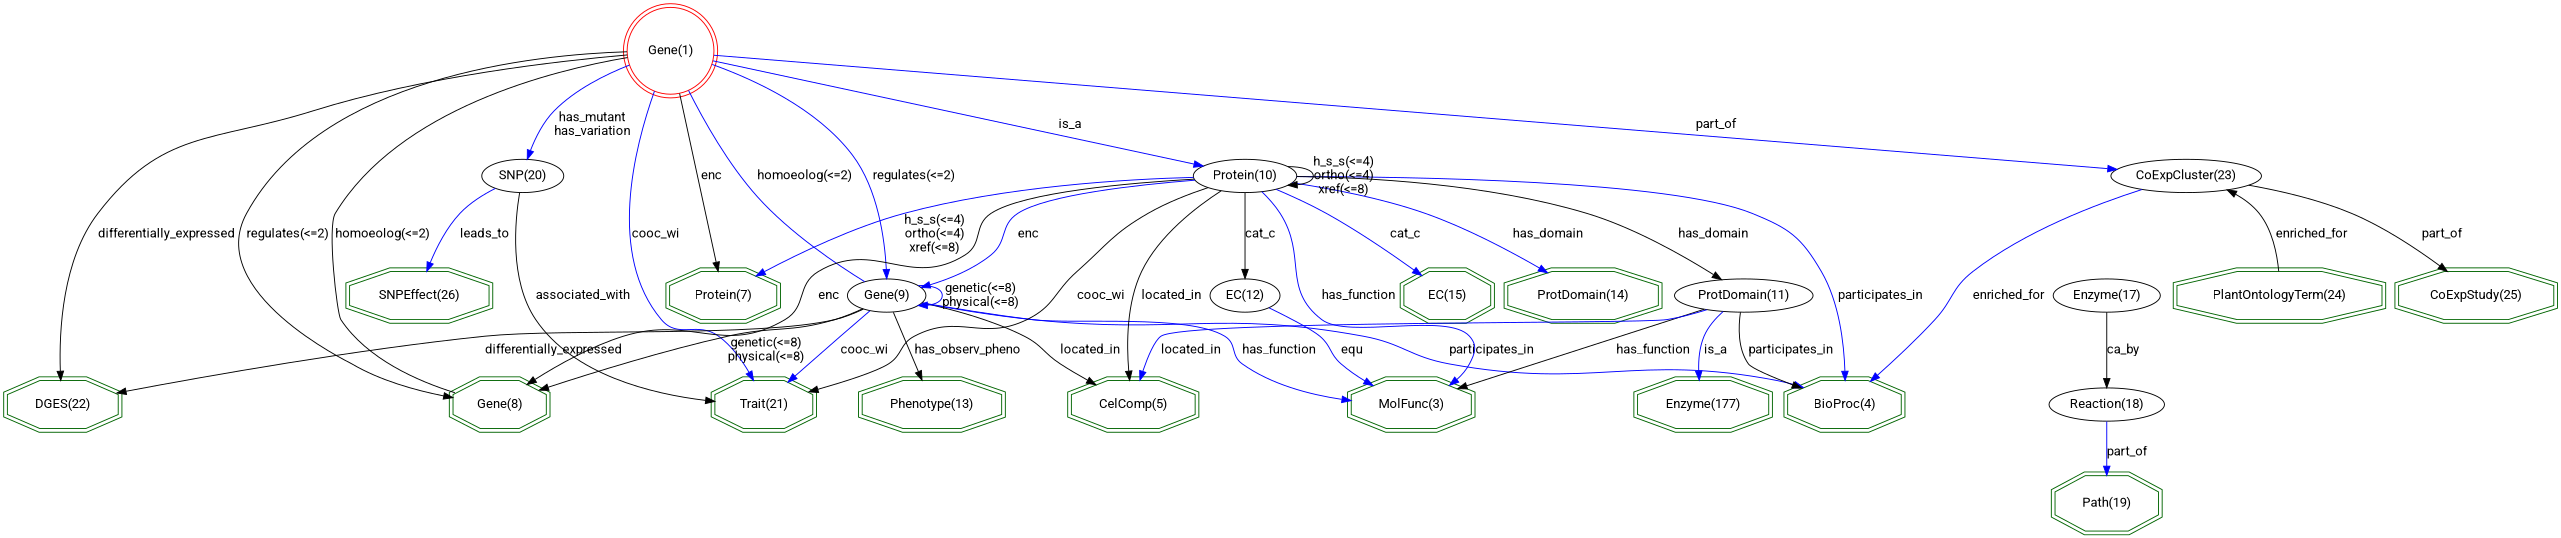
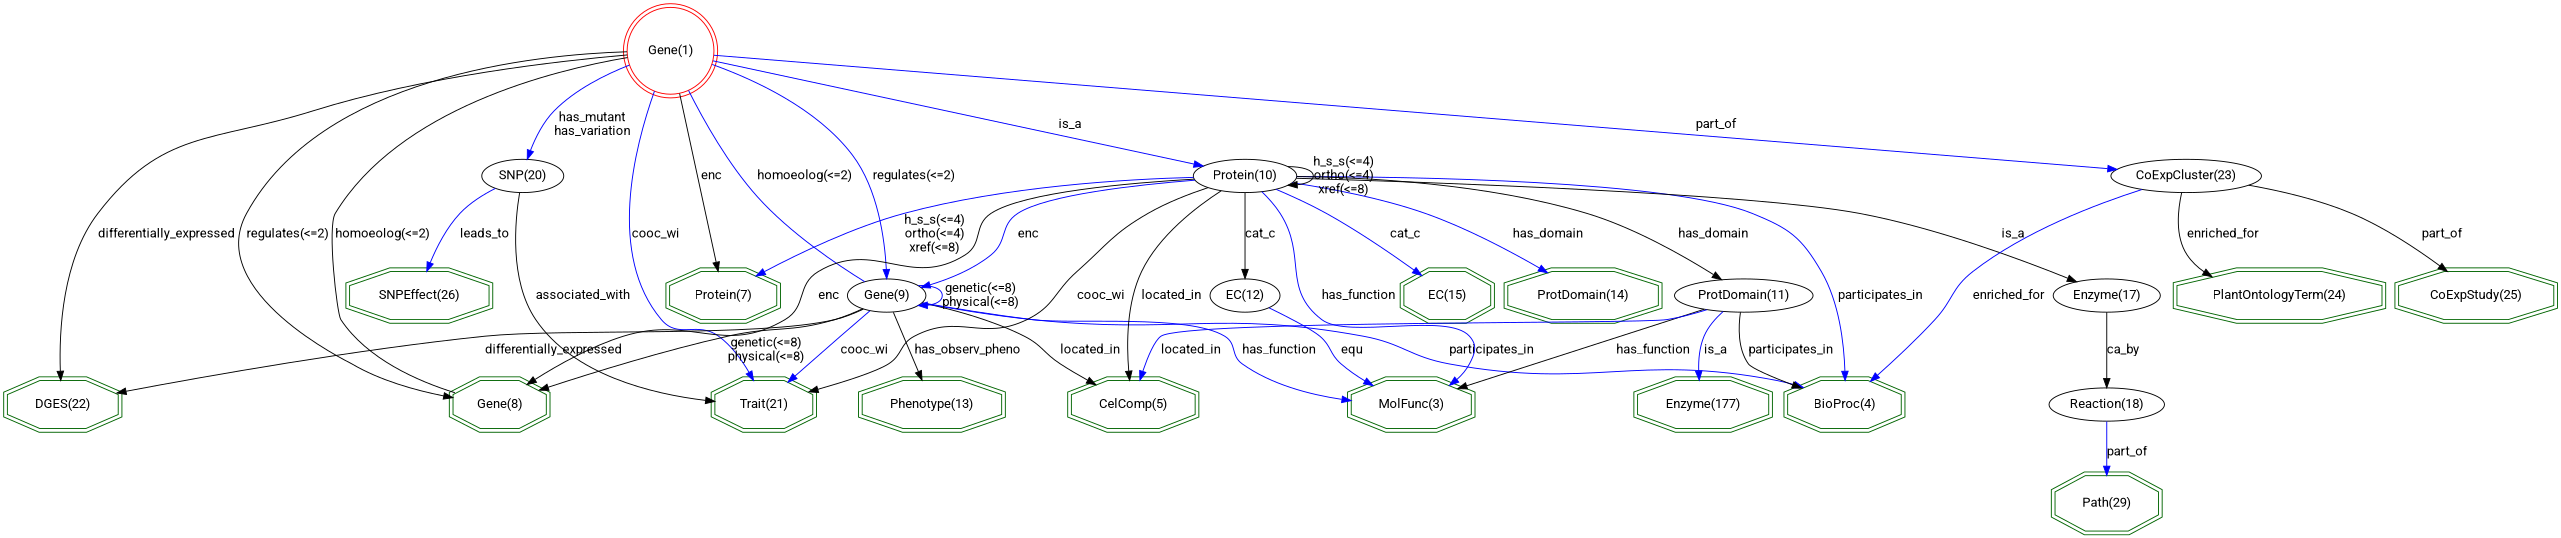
edge "Protein(10)" -> "Enzyme(17)": added, label "is_a"
edge "PlantOntologyTerm(24)" -> "CoExpCluster(23)": reversed
node "Path(19)": label "Path(19)" -> "Path(29)"
